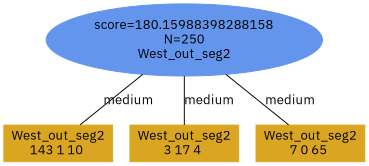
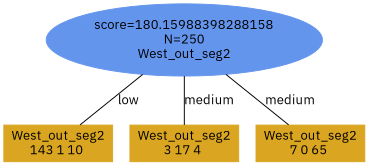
edge "score=180.15988398288158 N=250 West_out_seg2" -- "West_out_seg2 143 1 10": label "medium" -> "low"
